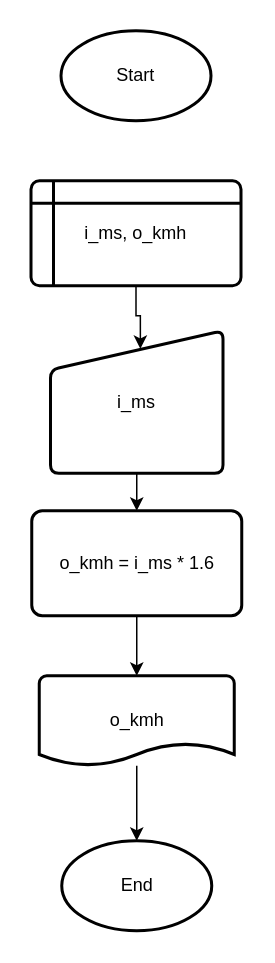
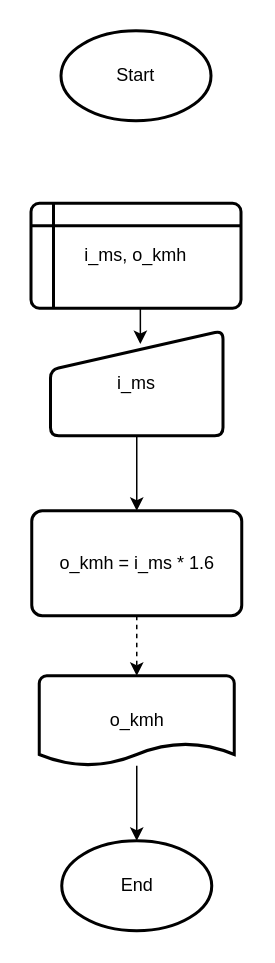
node "i_ms, o_kmh": moved (136, 233) -> (136, 256)
node "i_ms": size 173x143 -> 173x105
edge "o_kmh = i_ms * 1.6" -> "o_kmh": style solid -> dashed
